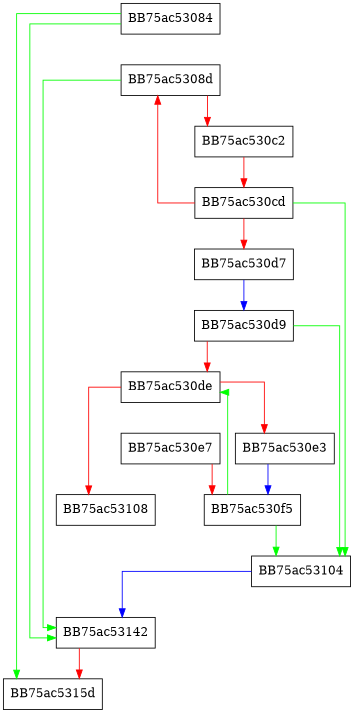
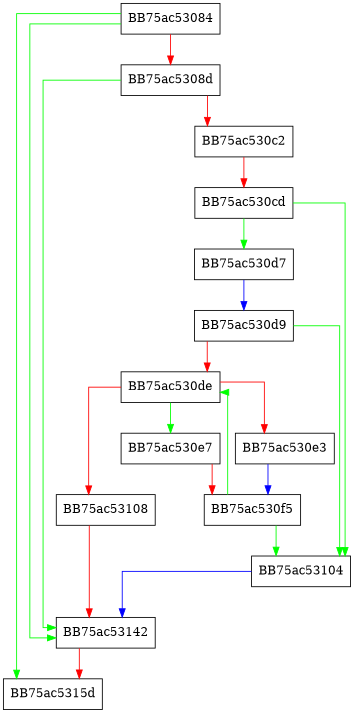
edge "BB75ac530cd" -> "BB75ac5308d": now "BB75ac53084" -> "BB75ac5308d"
edge "BB75ac530cd" -> "BB75ac530d7": color red -> green
edge "BB75ac530de" -> "BB75ac530e7": added
edge "BB75ac53108" -> "BB75ac53142": added
